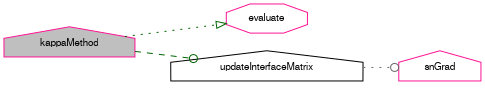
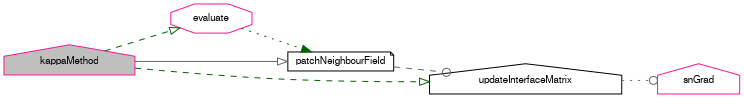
edge "kappaMethod" -> "evaluate": style dotted -> dashed
edge "kappaMethod" -> "updateInterfaceMatrix": arrowhead odot -> onormal
node "patchNeighbourField": added
